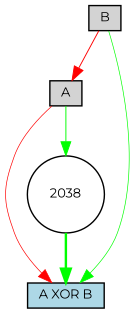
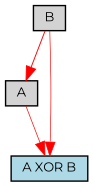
edge "B" -> "A XOR B": color green -> red
node "2038": removed
